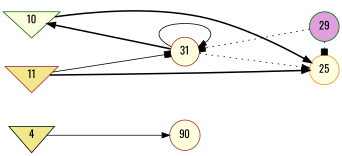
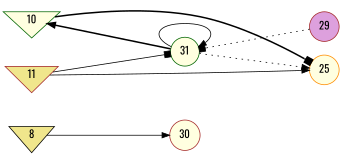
edge "10" -> "25": arrowhead normal -> box
node "29": color darkgreen -> brown
edge "29" -> "25": removed
node "31": color brown -> darkgreen
edge "11" -> "25": style bold -> solid
node "4": label "4" -> "8"
node "90": label "90" -> "30"
